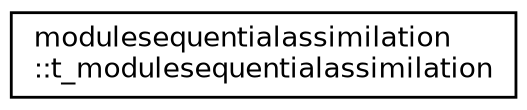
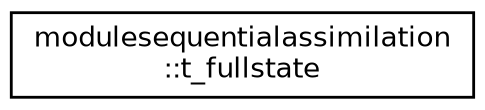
node "modulesequentialassimilation ::t_modulesequentialassimilation": label "modulesequentialassimilation ::t_modulesequentialassimilation" -> "modulesequentialassimilation ::t_fullstate"
